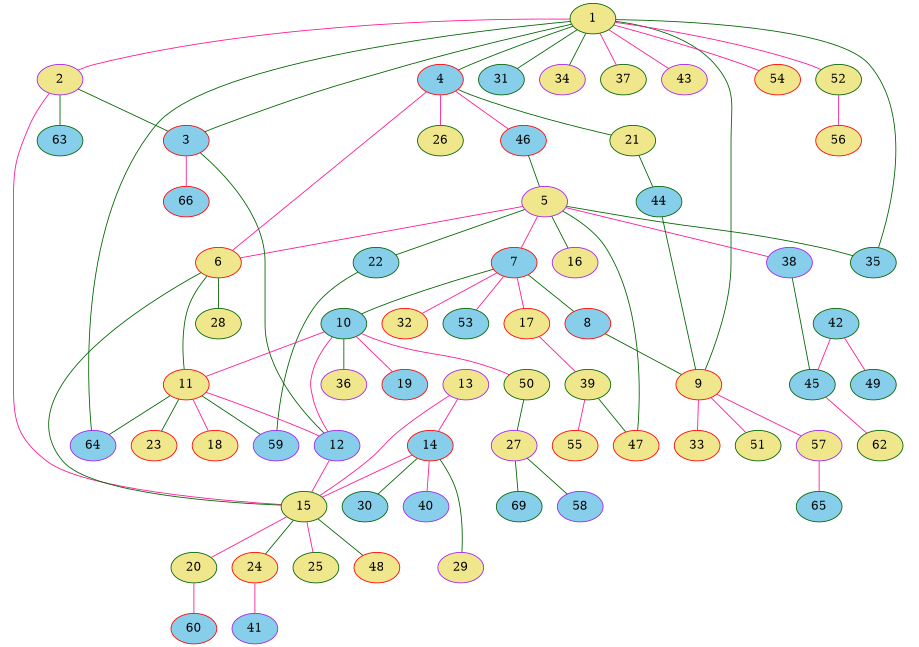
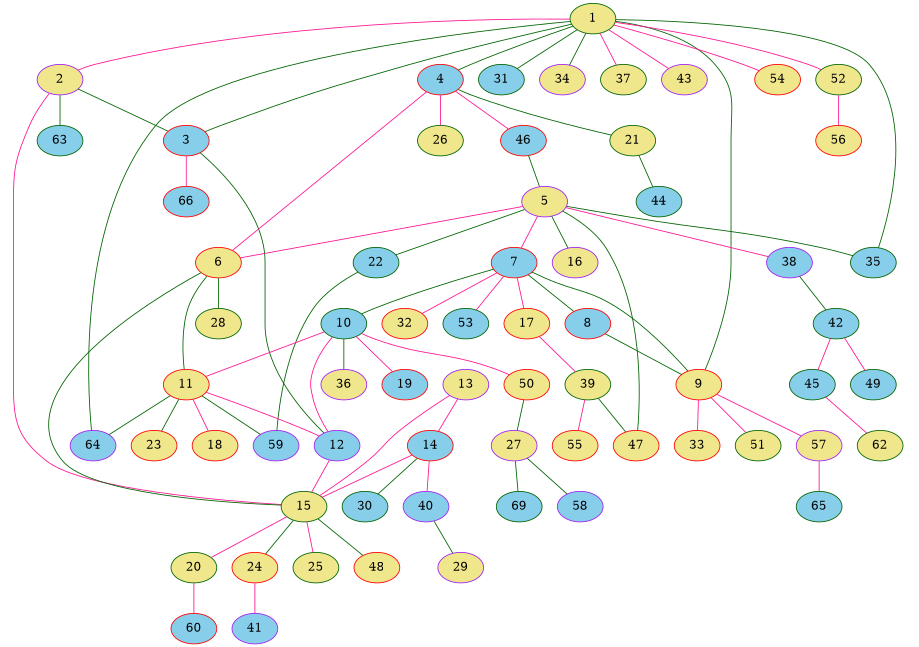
edge "44" -- "9": now "7" -- "9"
edge "38" -- "45": now "38" -- "42"
node "50": color darkgreen -> red
edge "14" -- "29": now "40" -- "29"
